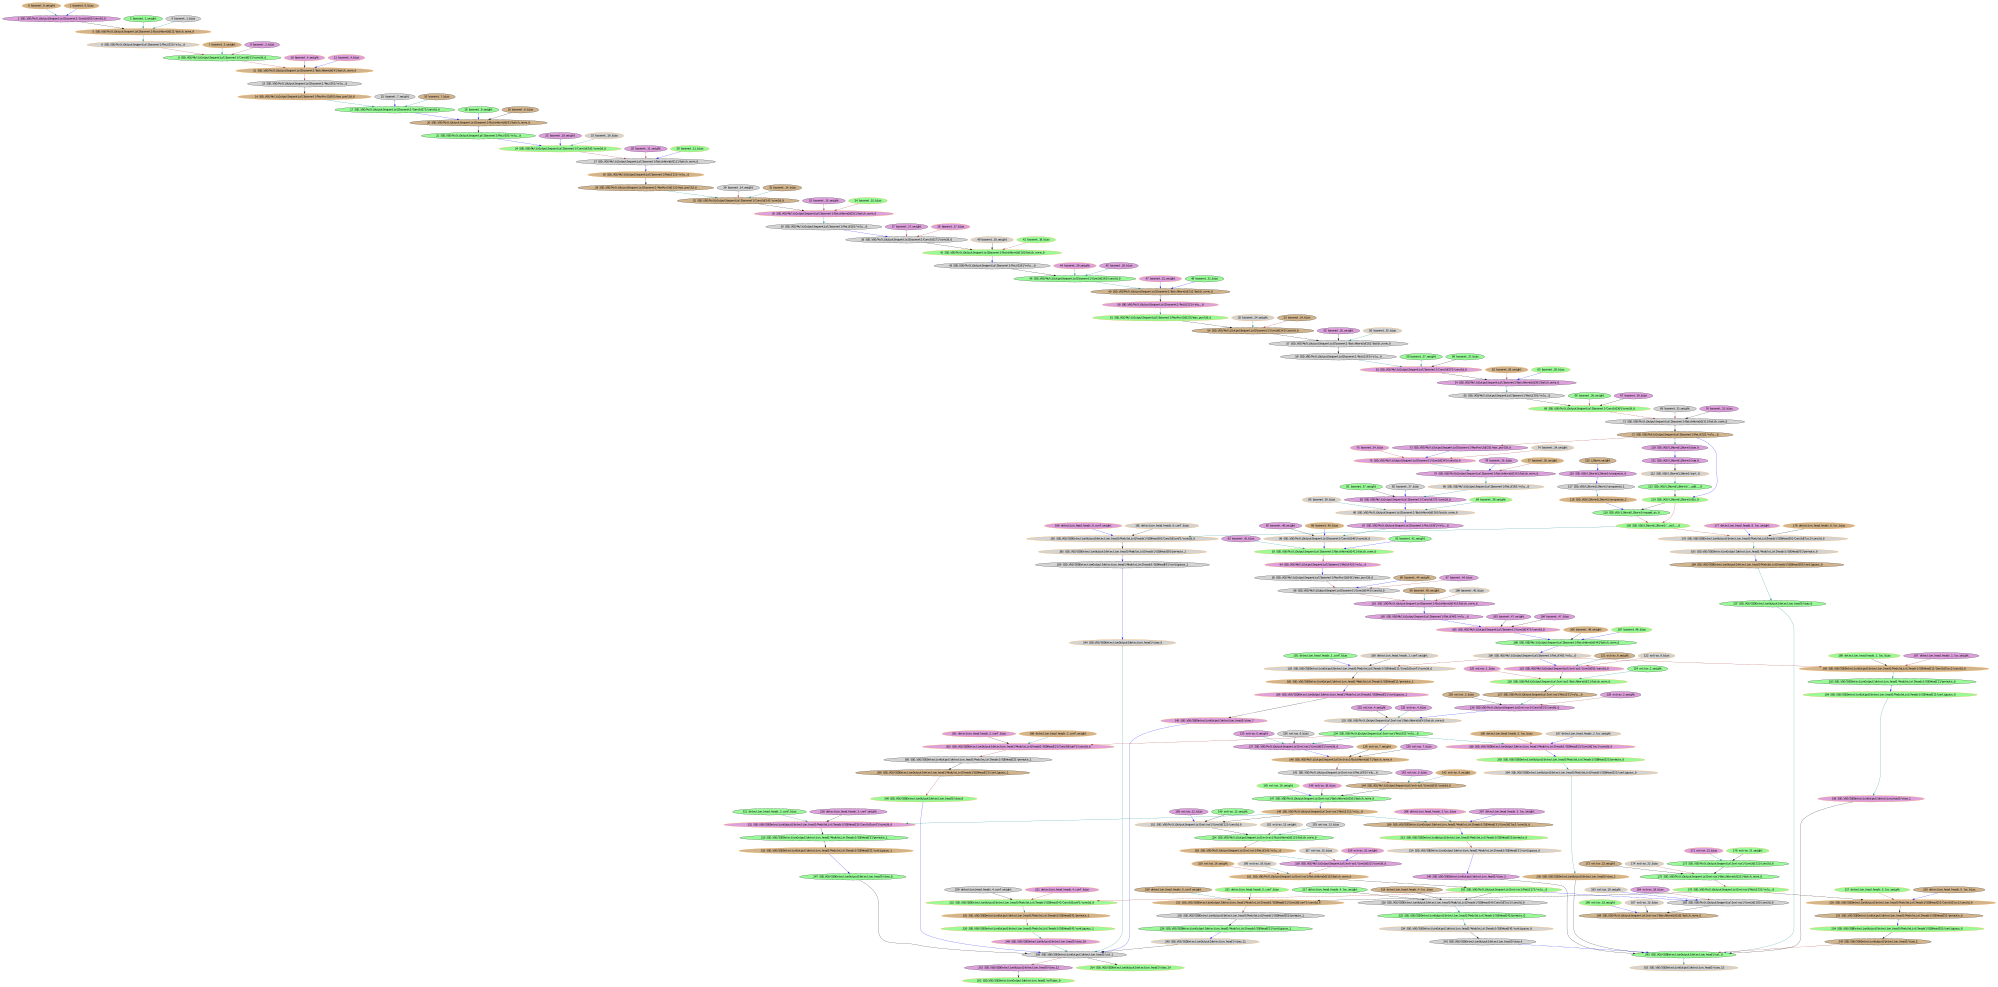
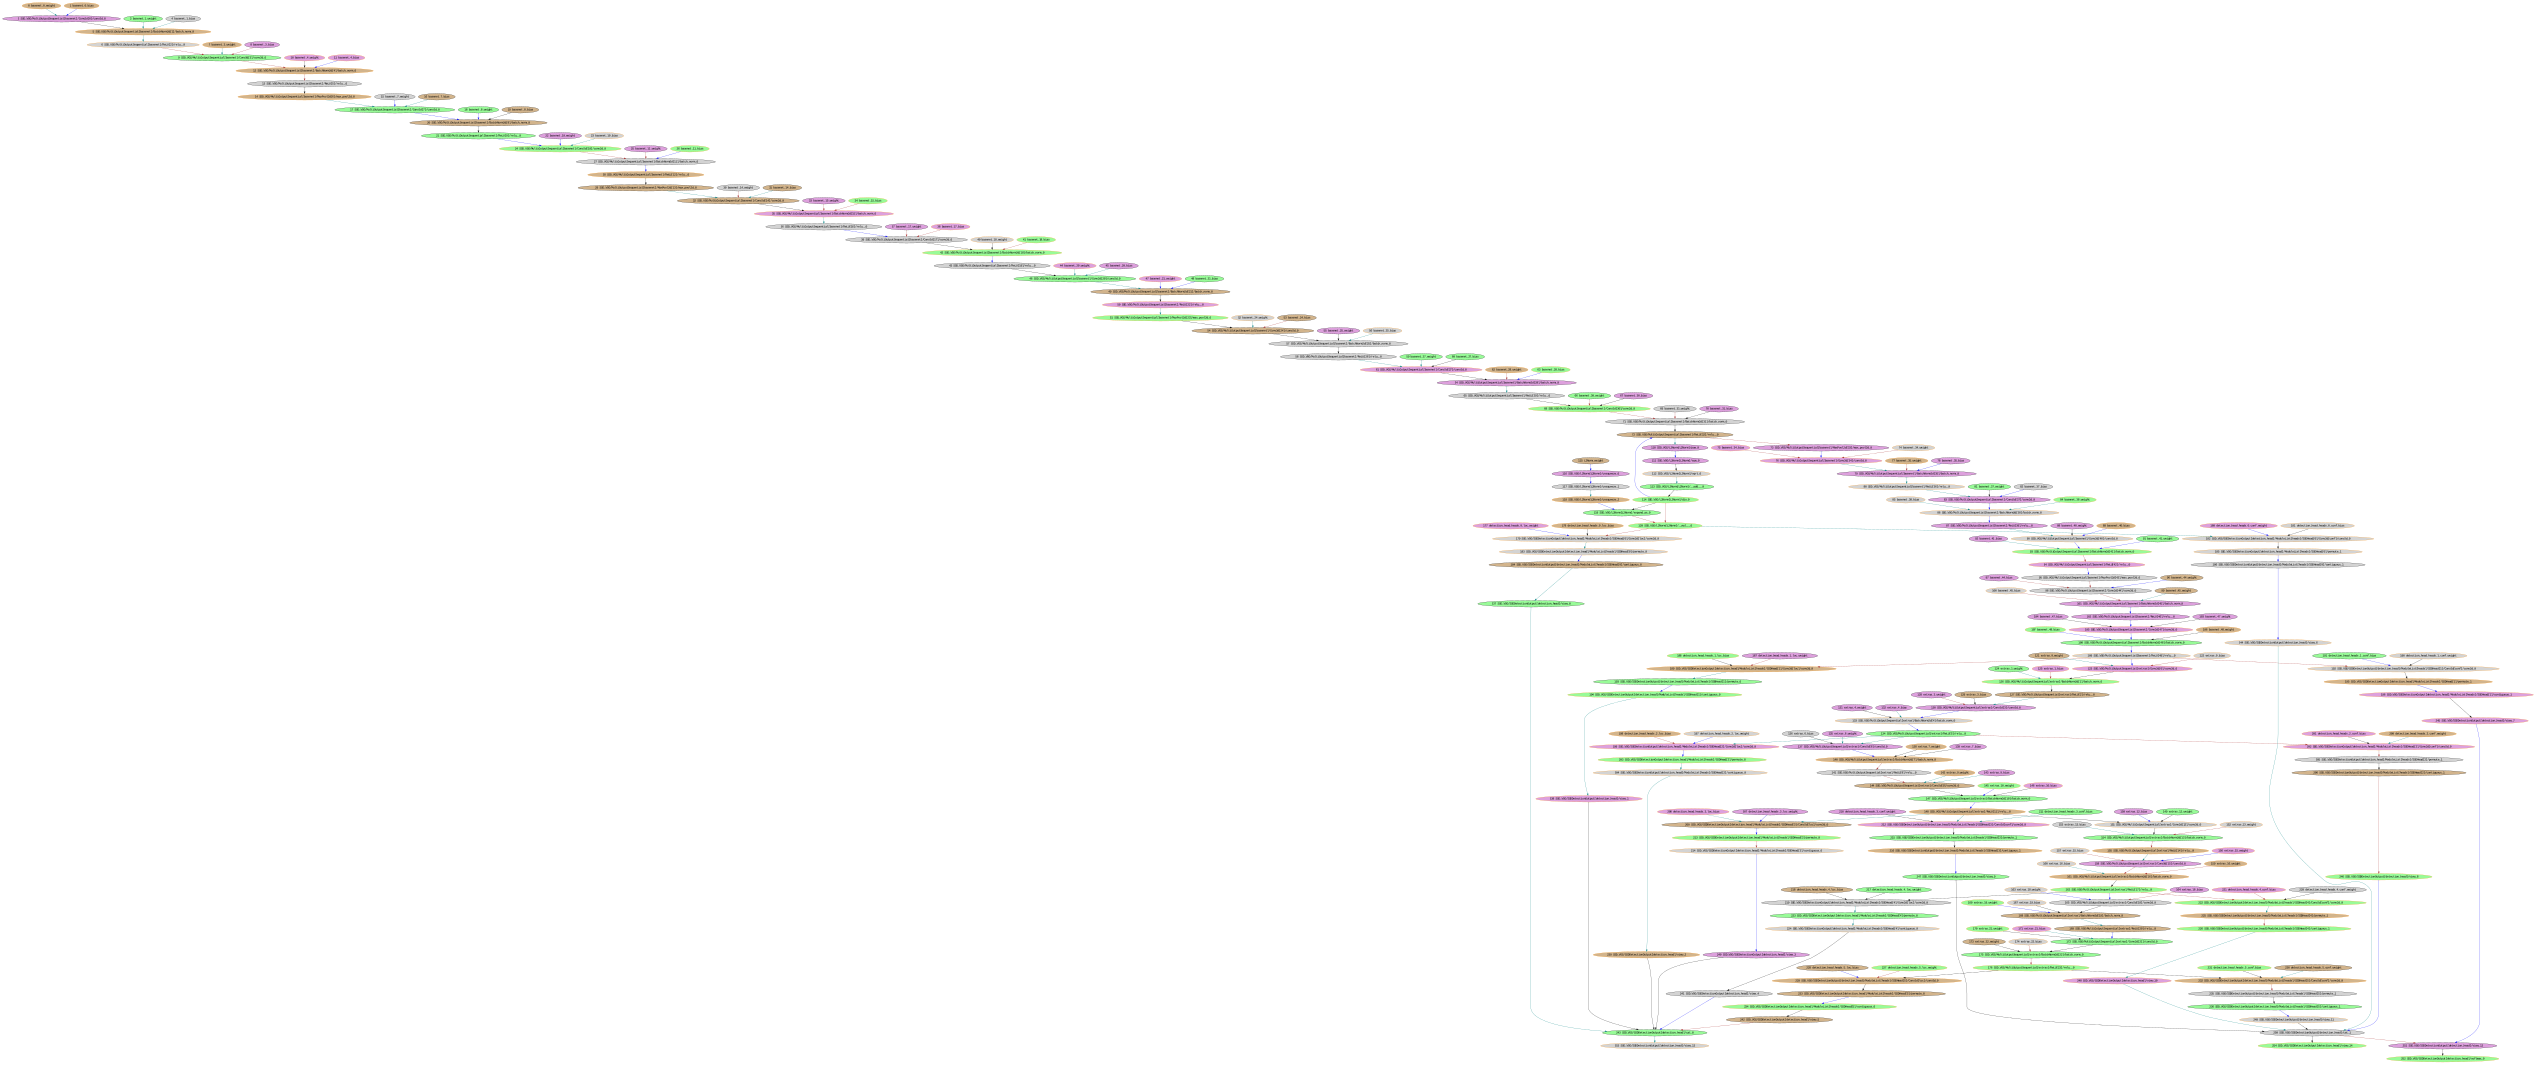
edge "72 SSD_VGG/MultiOutputSequential[basenet]/ReLU[32]/relu__0" -> "114 SSD_VGG/L2Norm[L2Norm]/div_0": reversed
edge "245 SSD_VGG/SSDDetectionOutput[detection_head]/view_7" -> "250 SSD_VGG/SSDDetectionOutput[detection_head]/cat_1": now "245 SSD_VGG/SSDDetectionOutput[detection_head]/view_7" -> "251 SSD_VGG/SSDDetectionOutput[detection_head]/view_12"
node "169 SSD_VGG/MultiOutputSequential[extras]/ReLU[20]/relu__0": added
